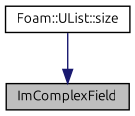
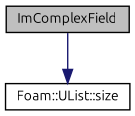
edge "Foam::UList::size" -> "ImComplexField": reversed
